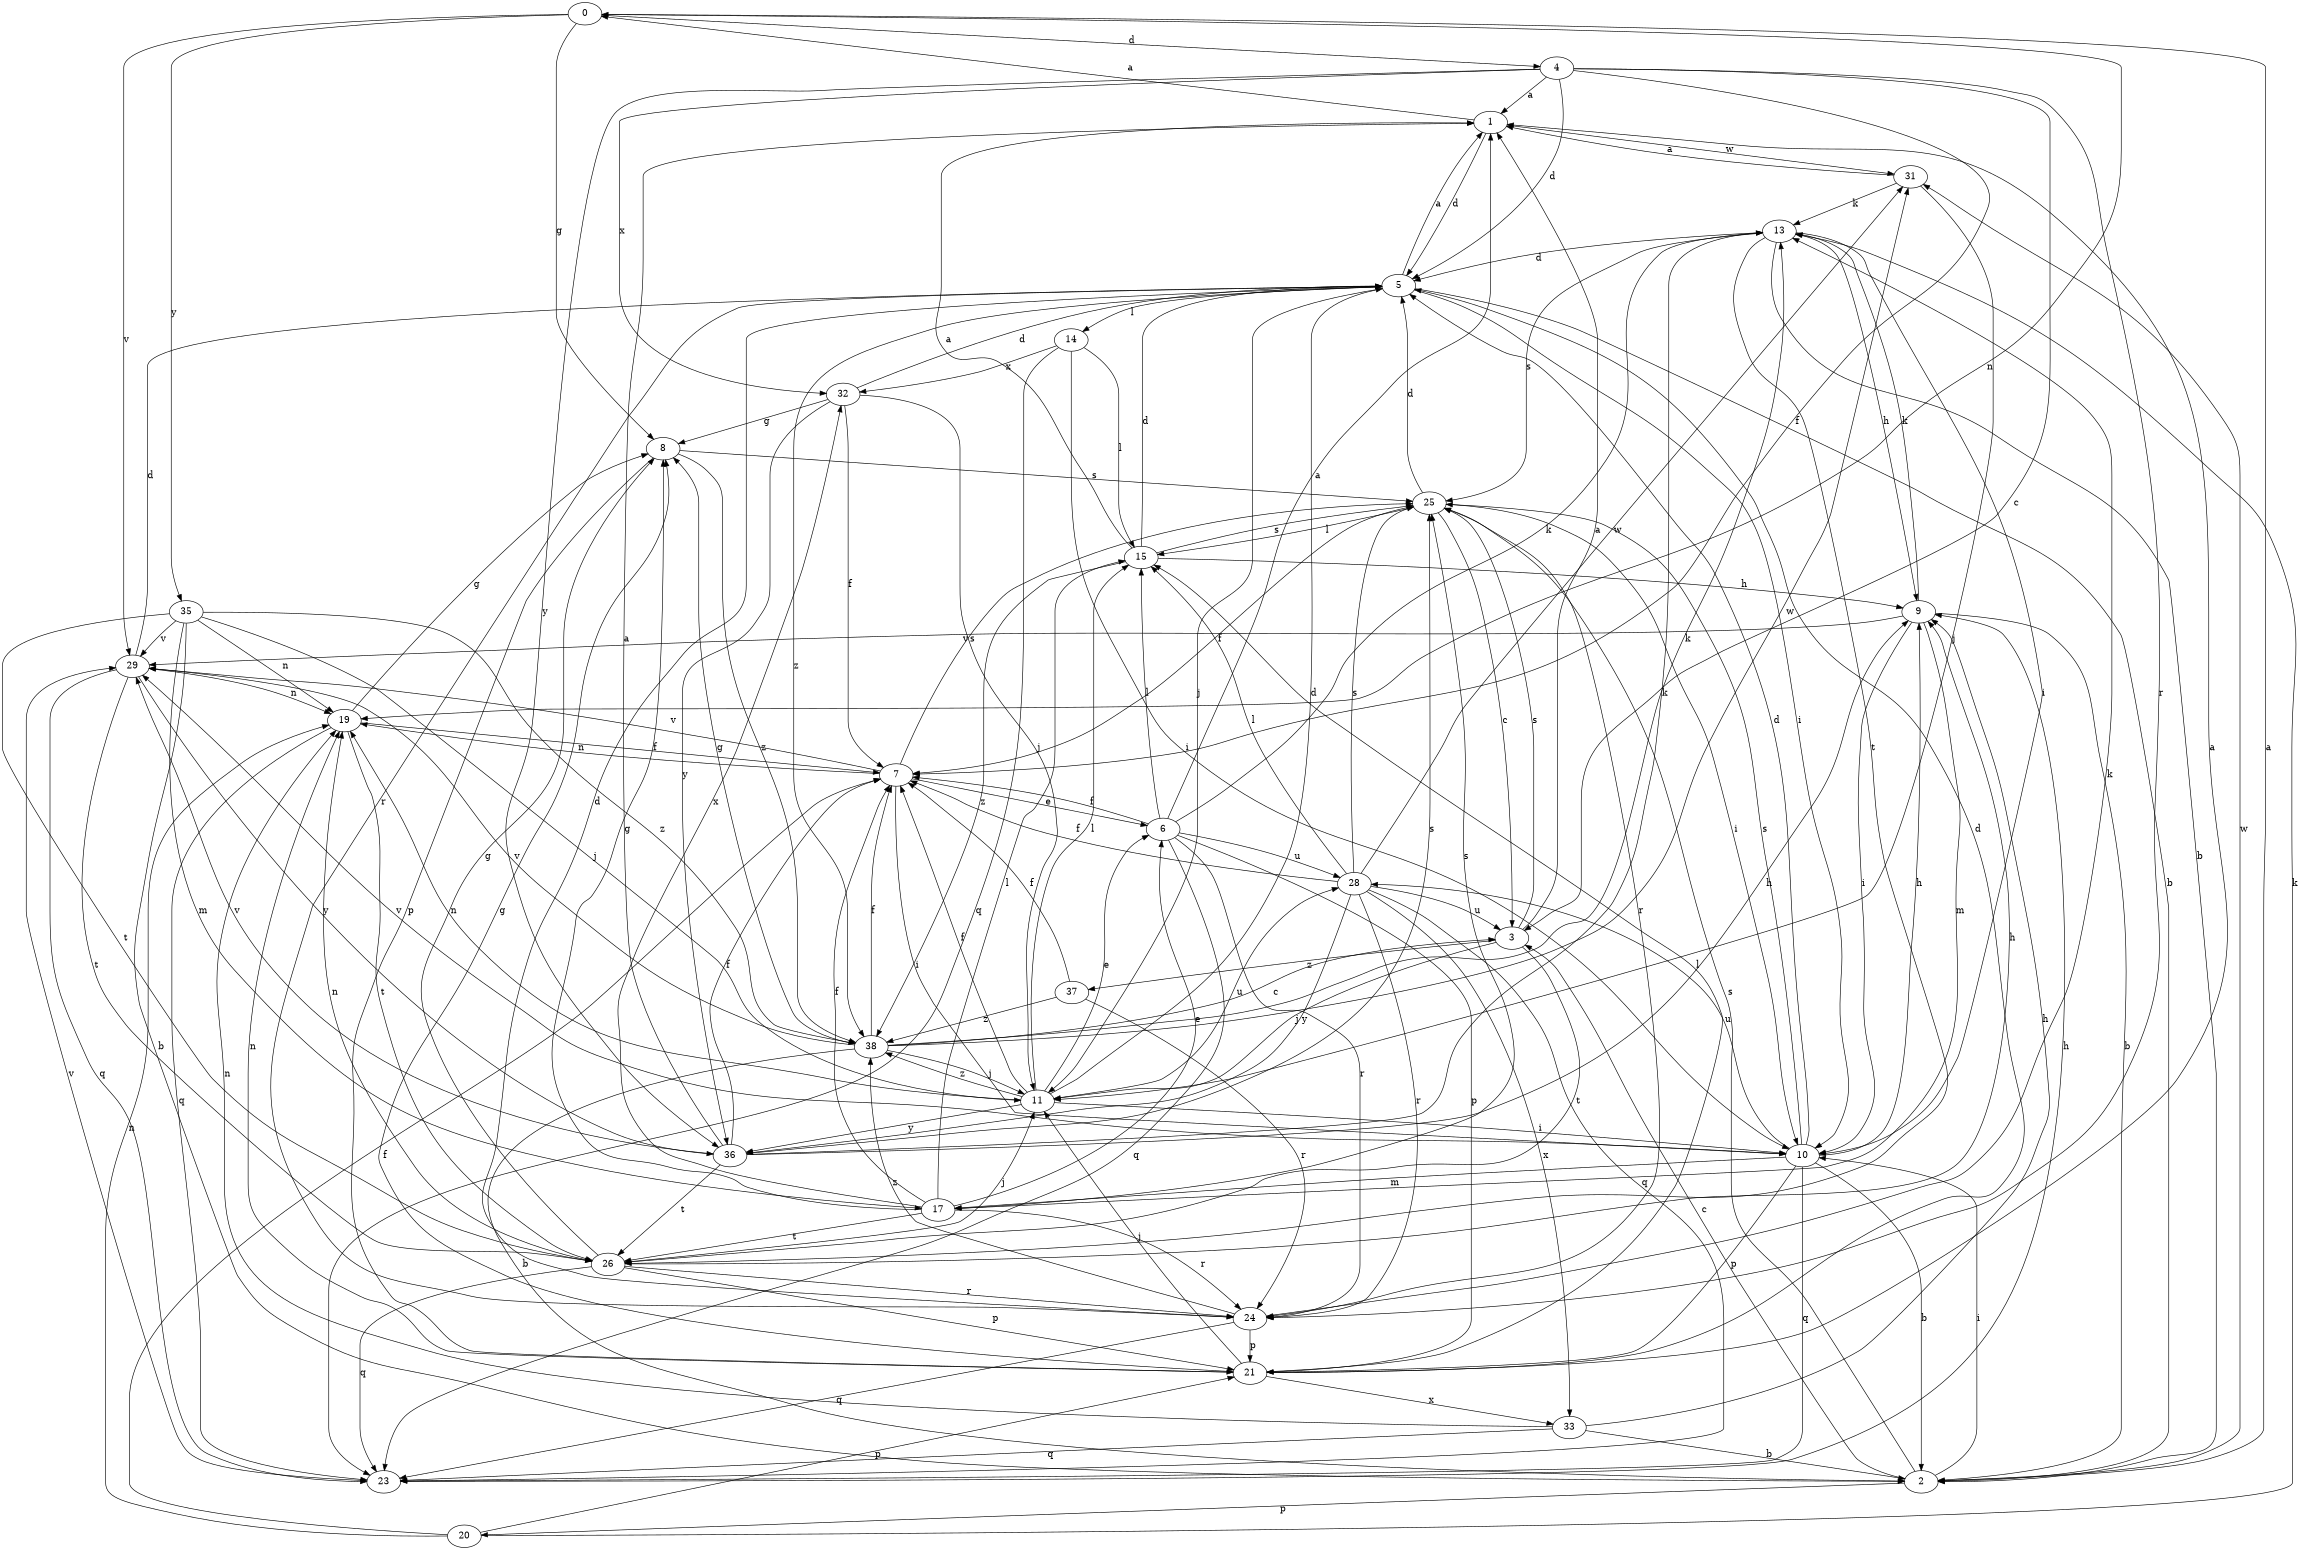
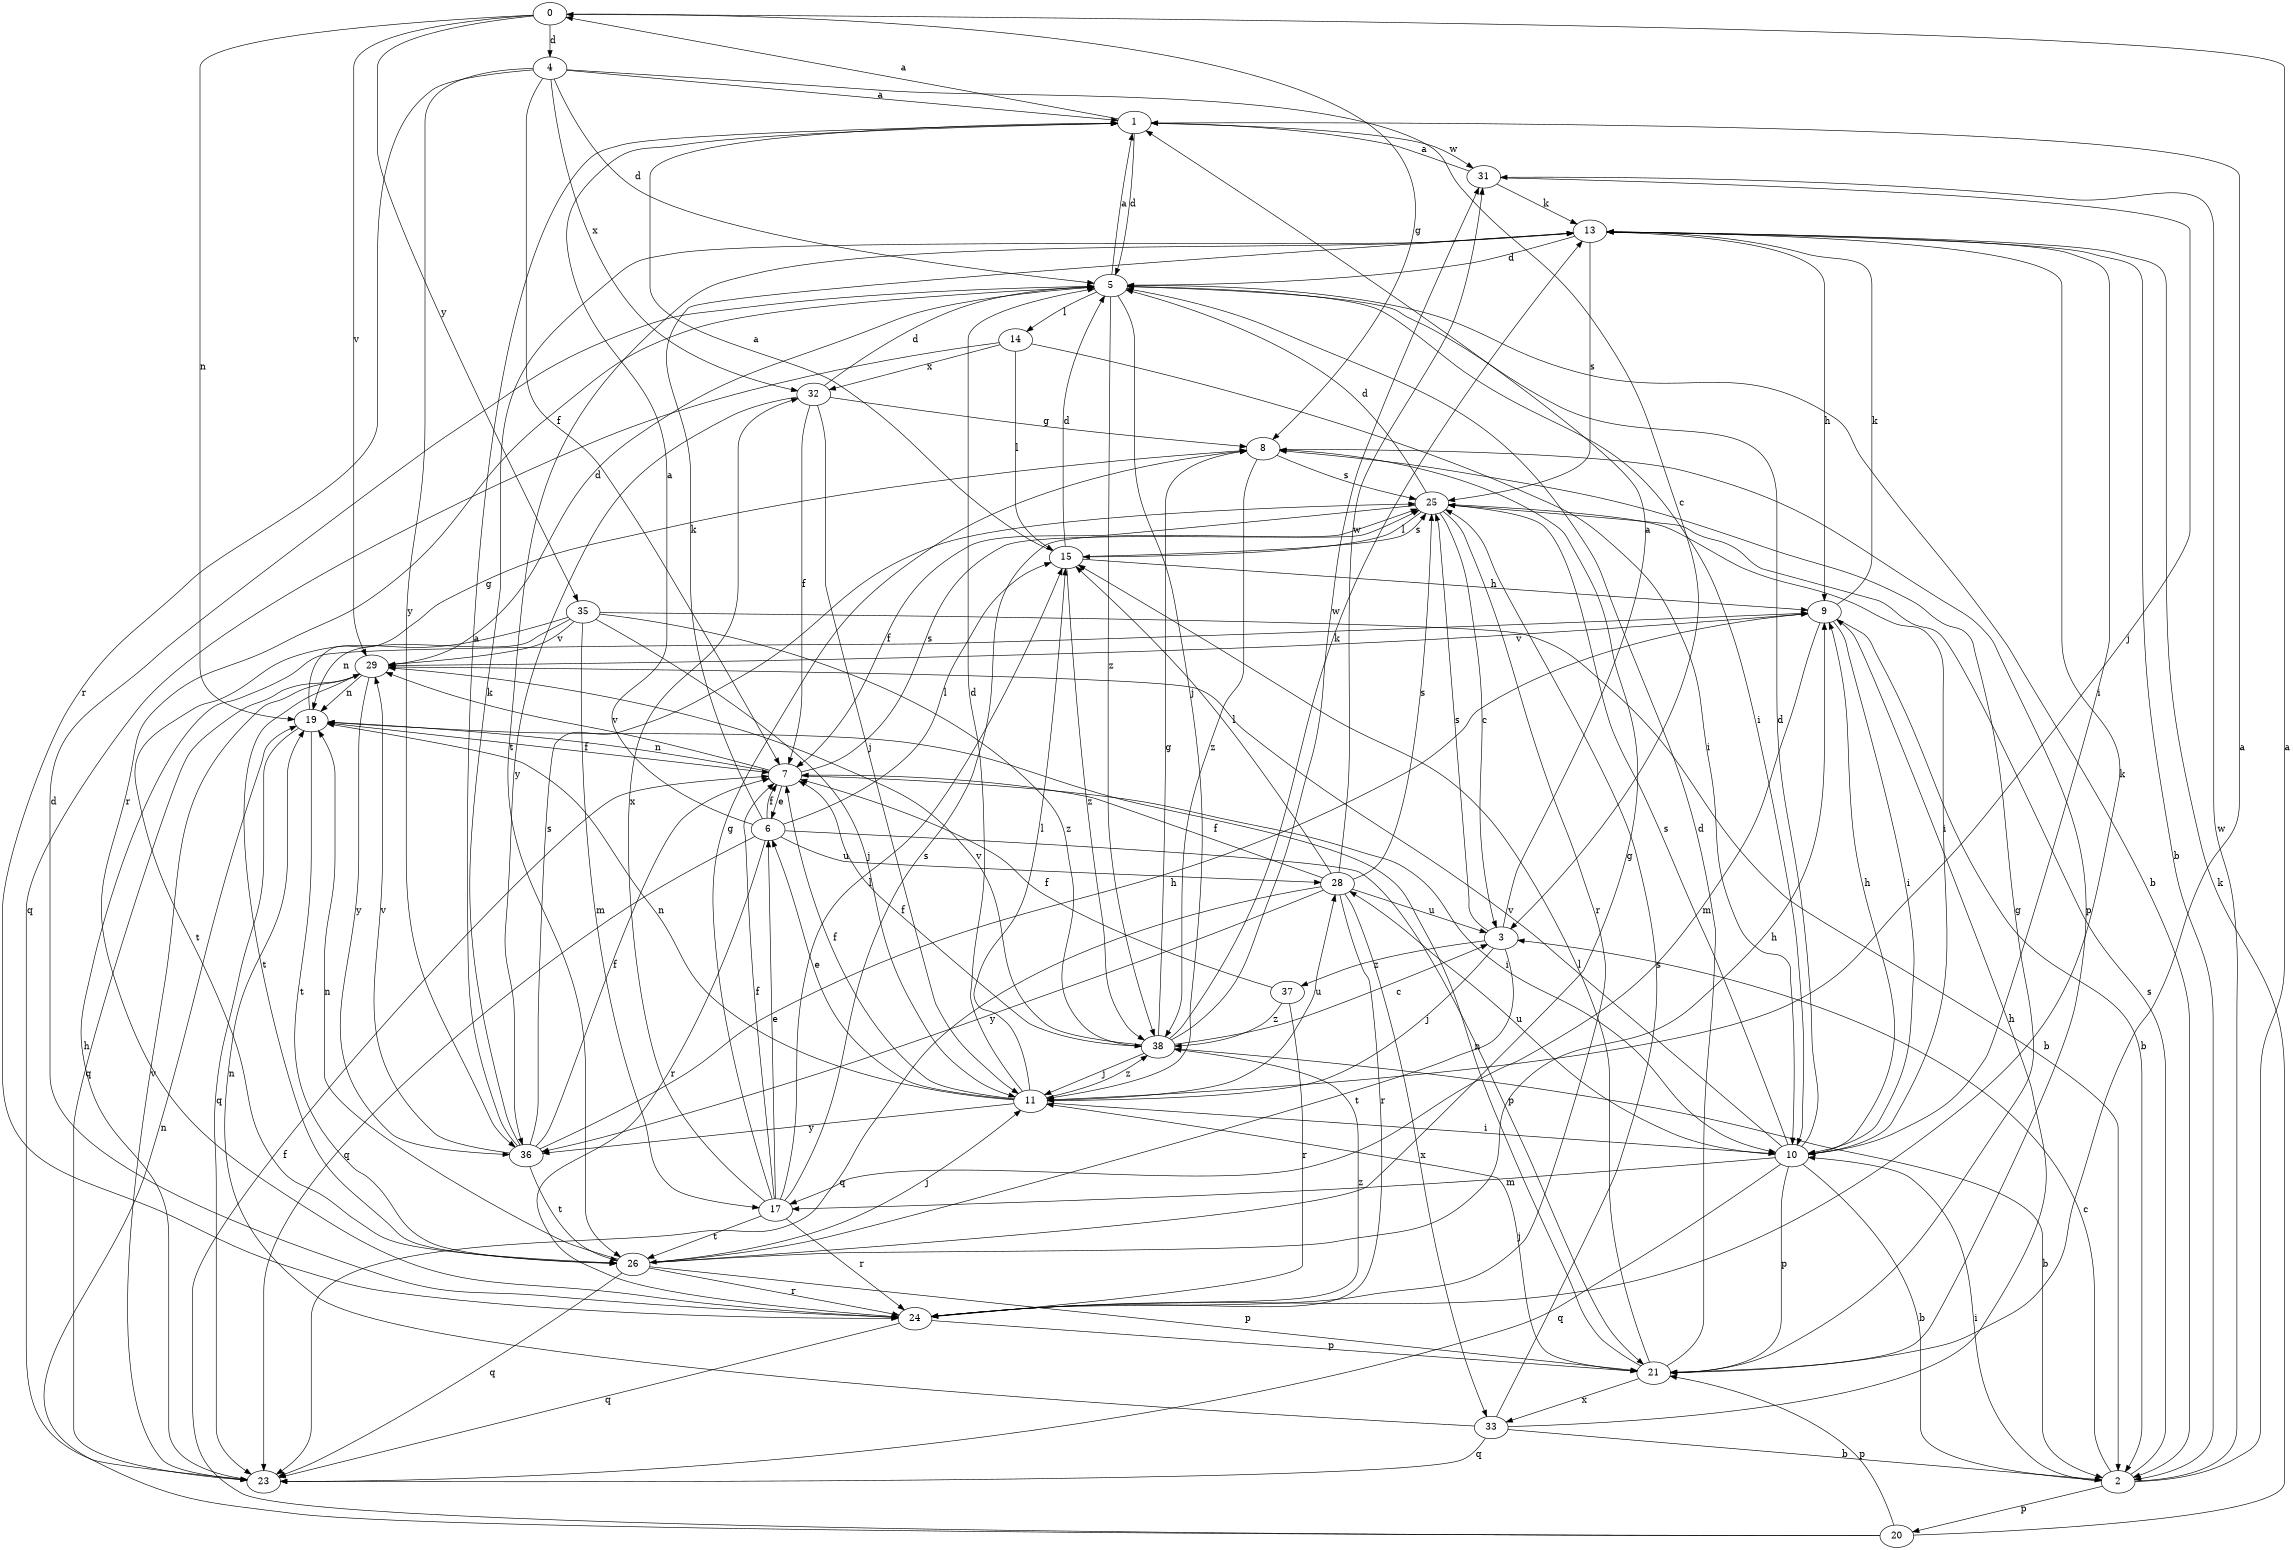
edge "33" -> "25": added, label "s"
